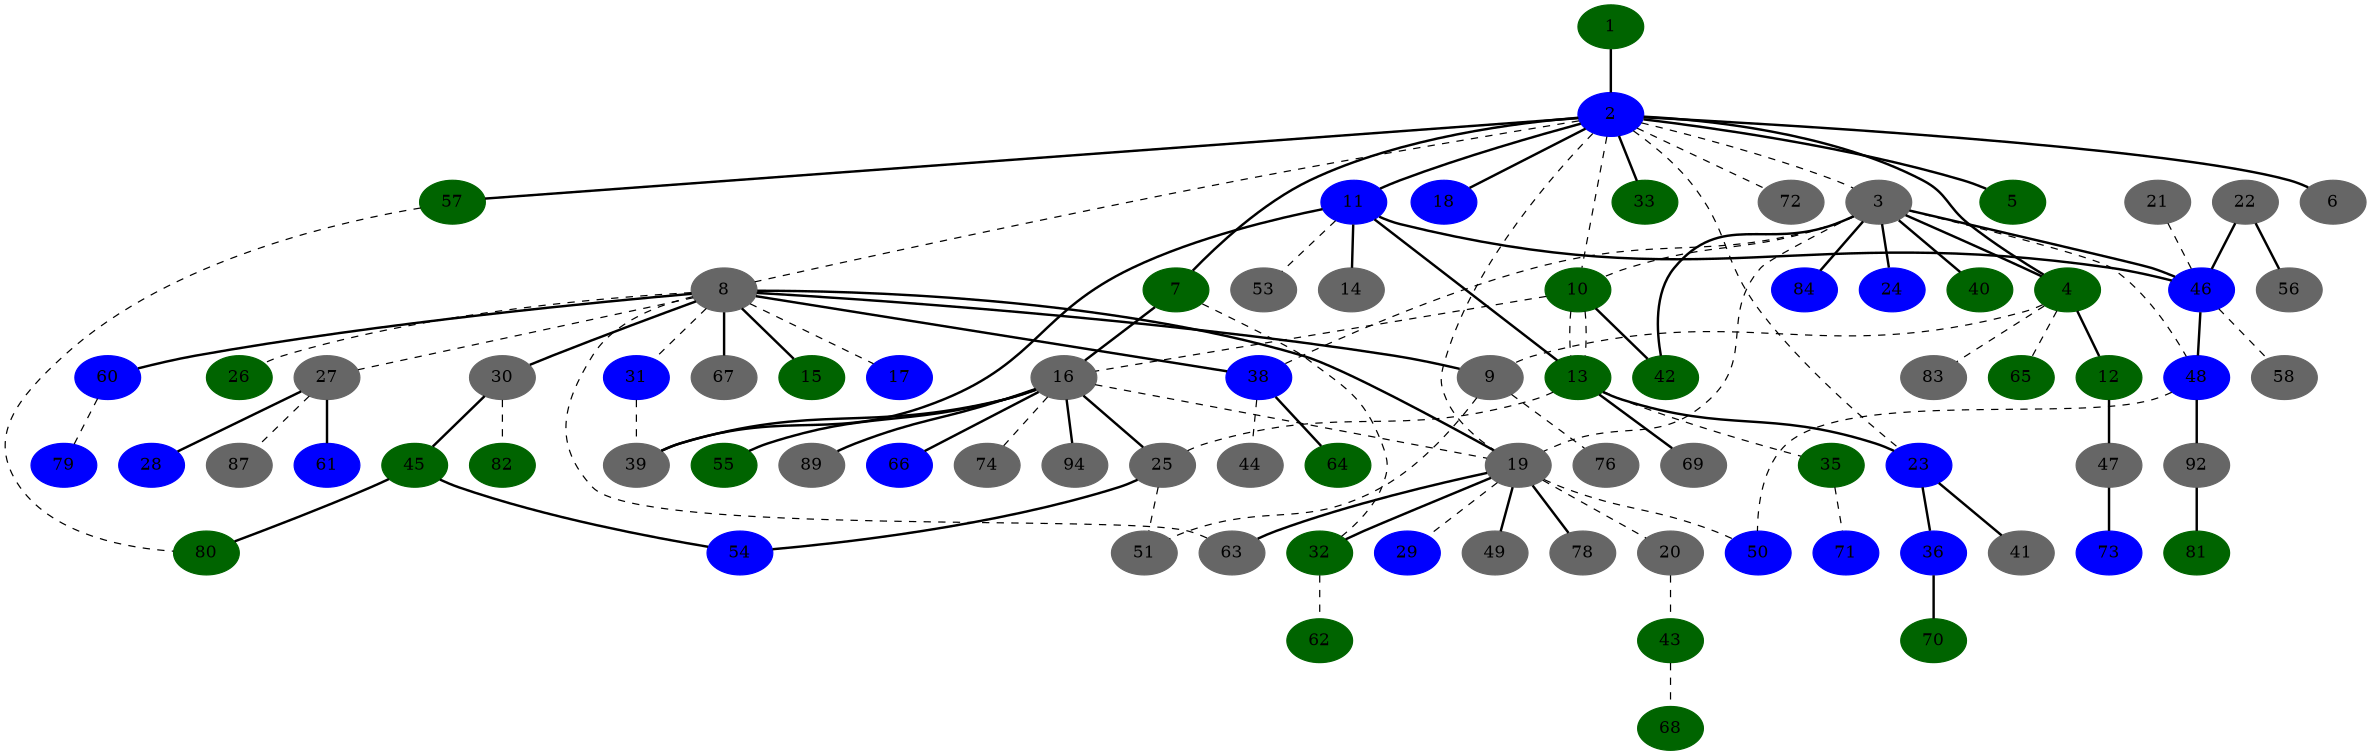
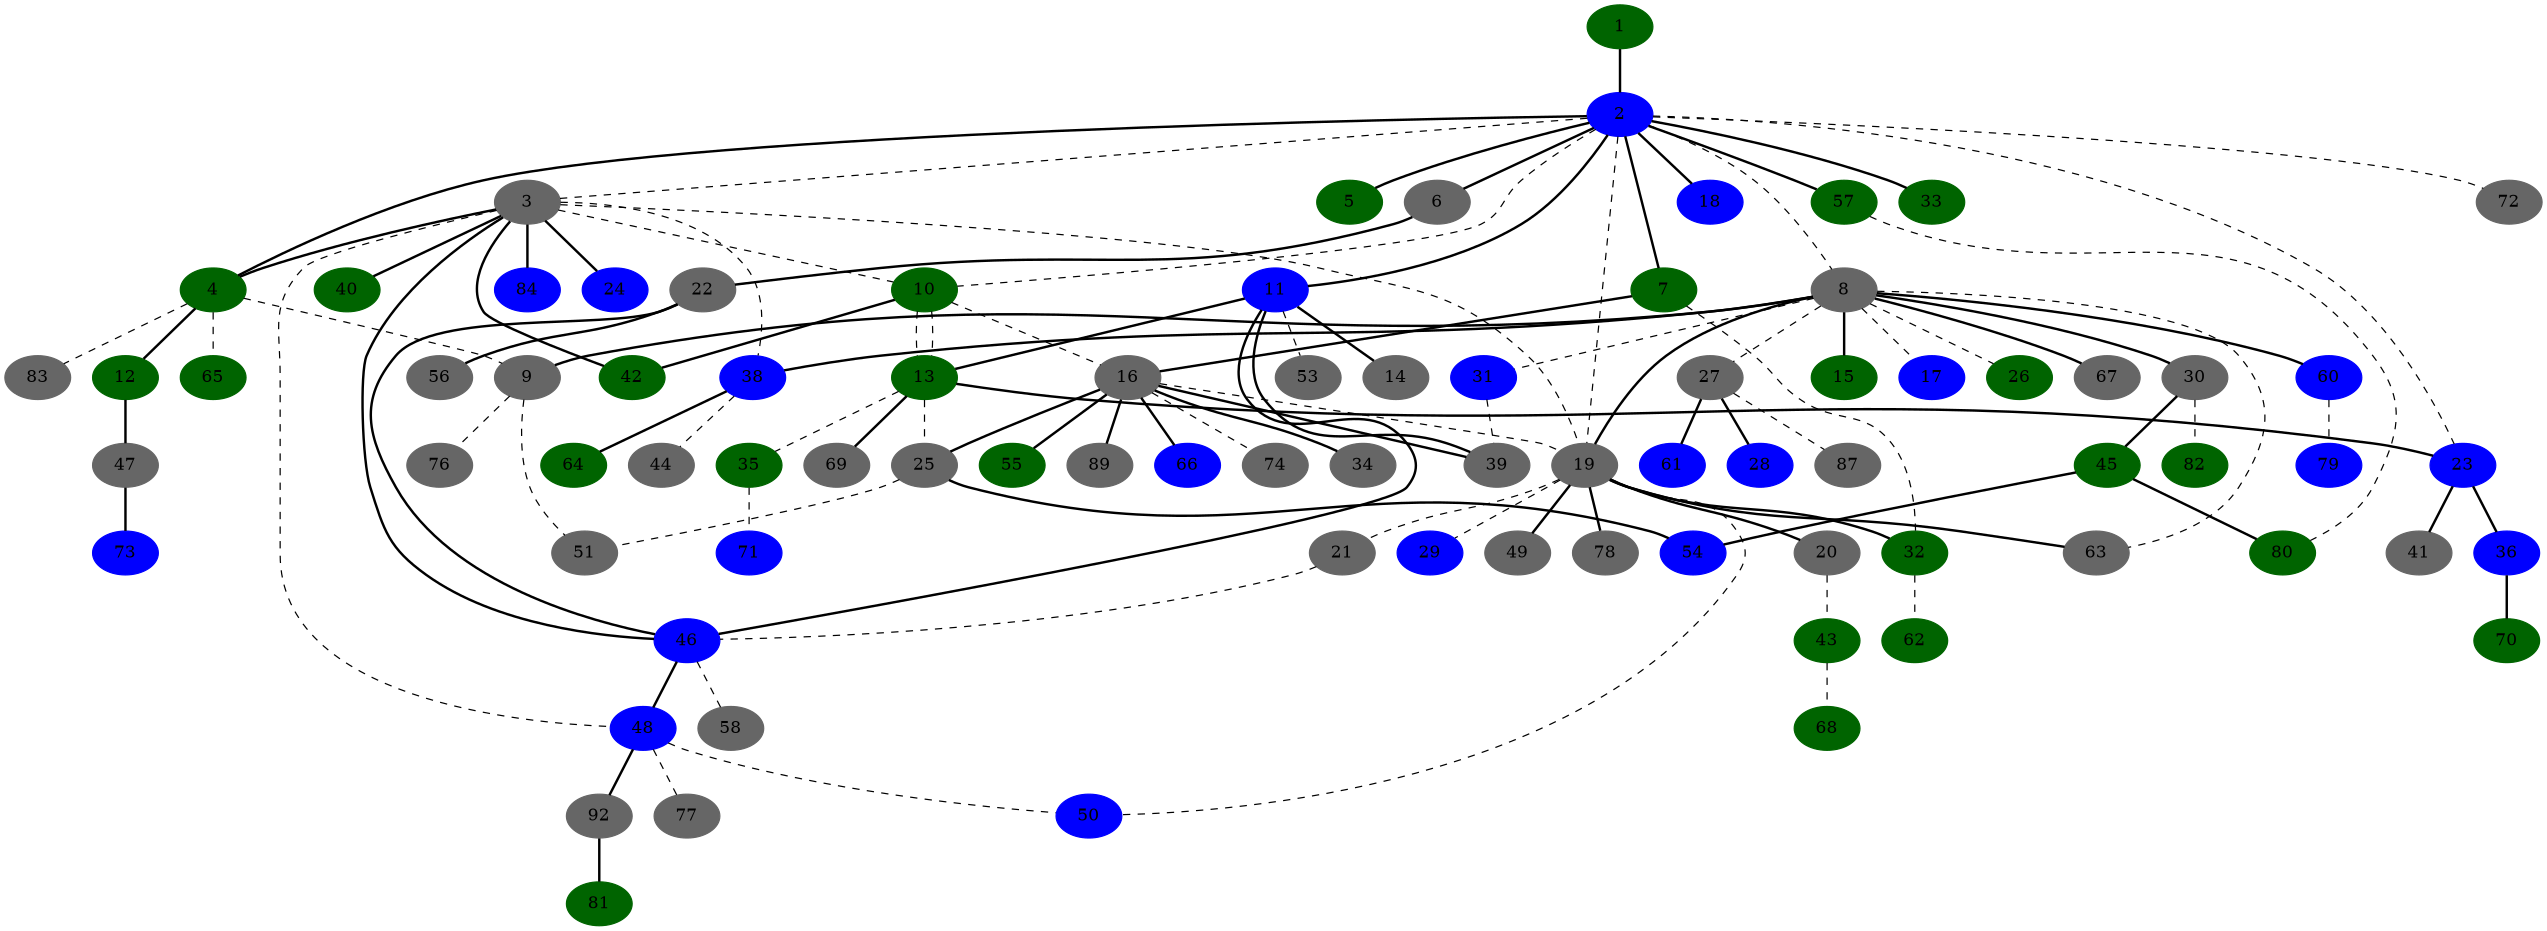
edge "6" -- "22": added
node "94": label "94" -> "34"
edge "19" -- "20": style dashed -> bold
edge "19" -- "21": added
node "77": added
